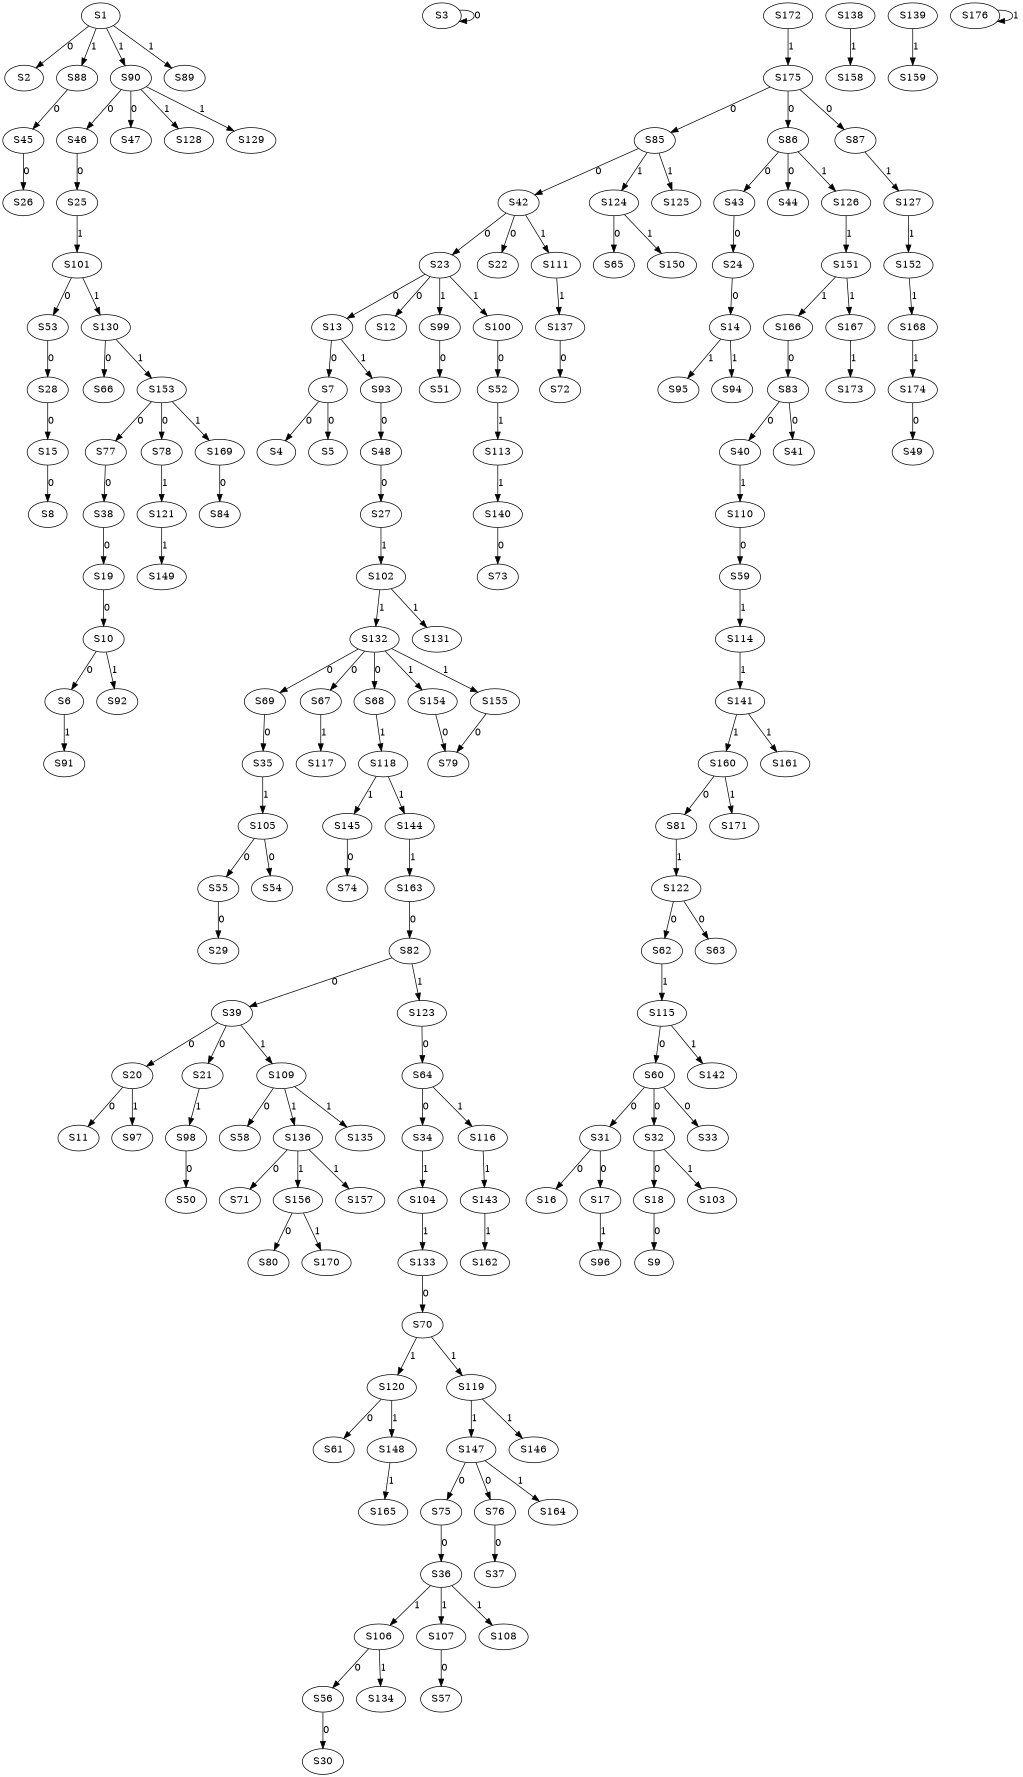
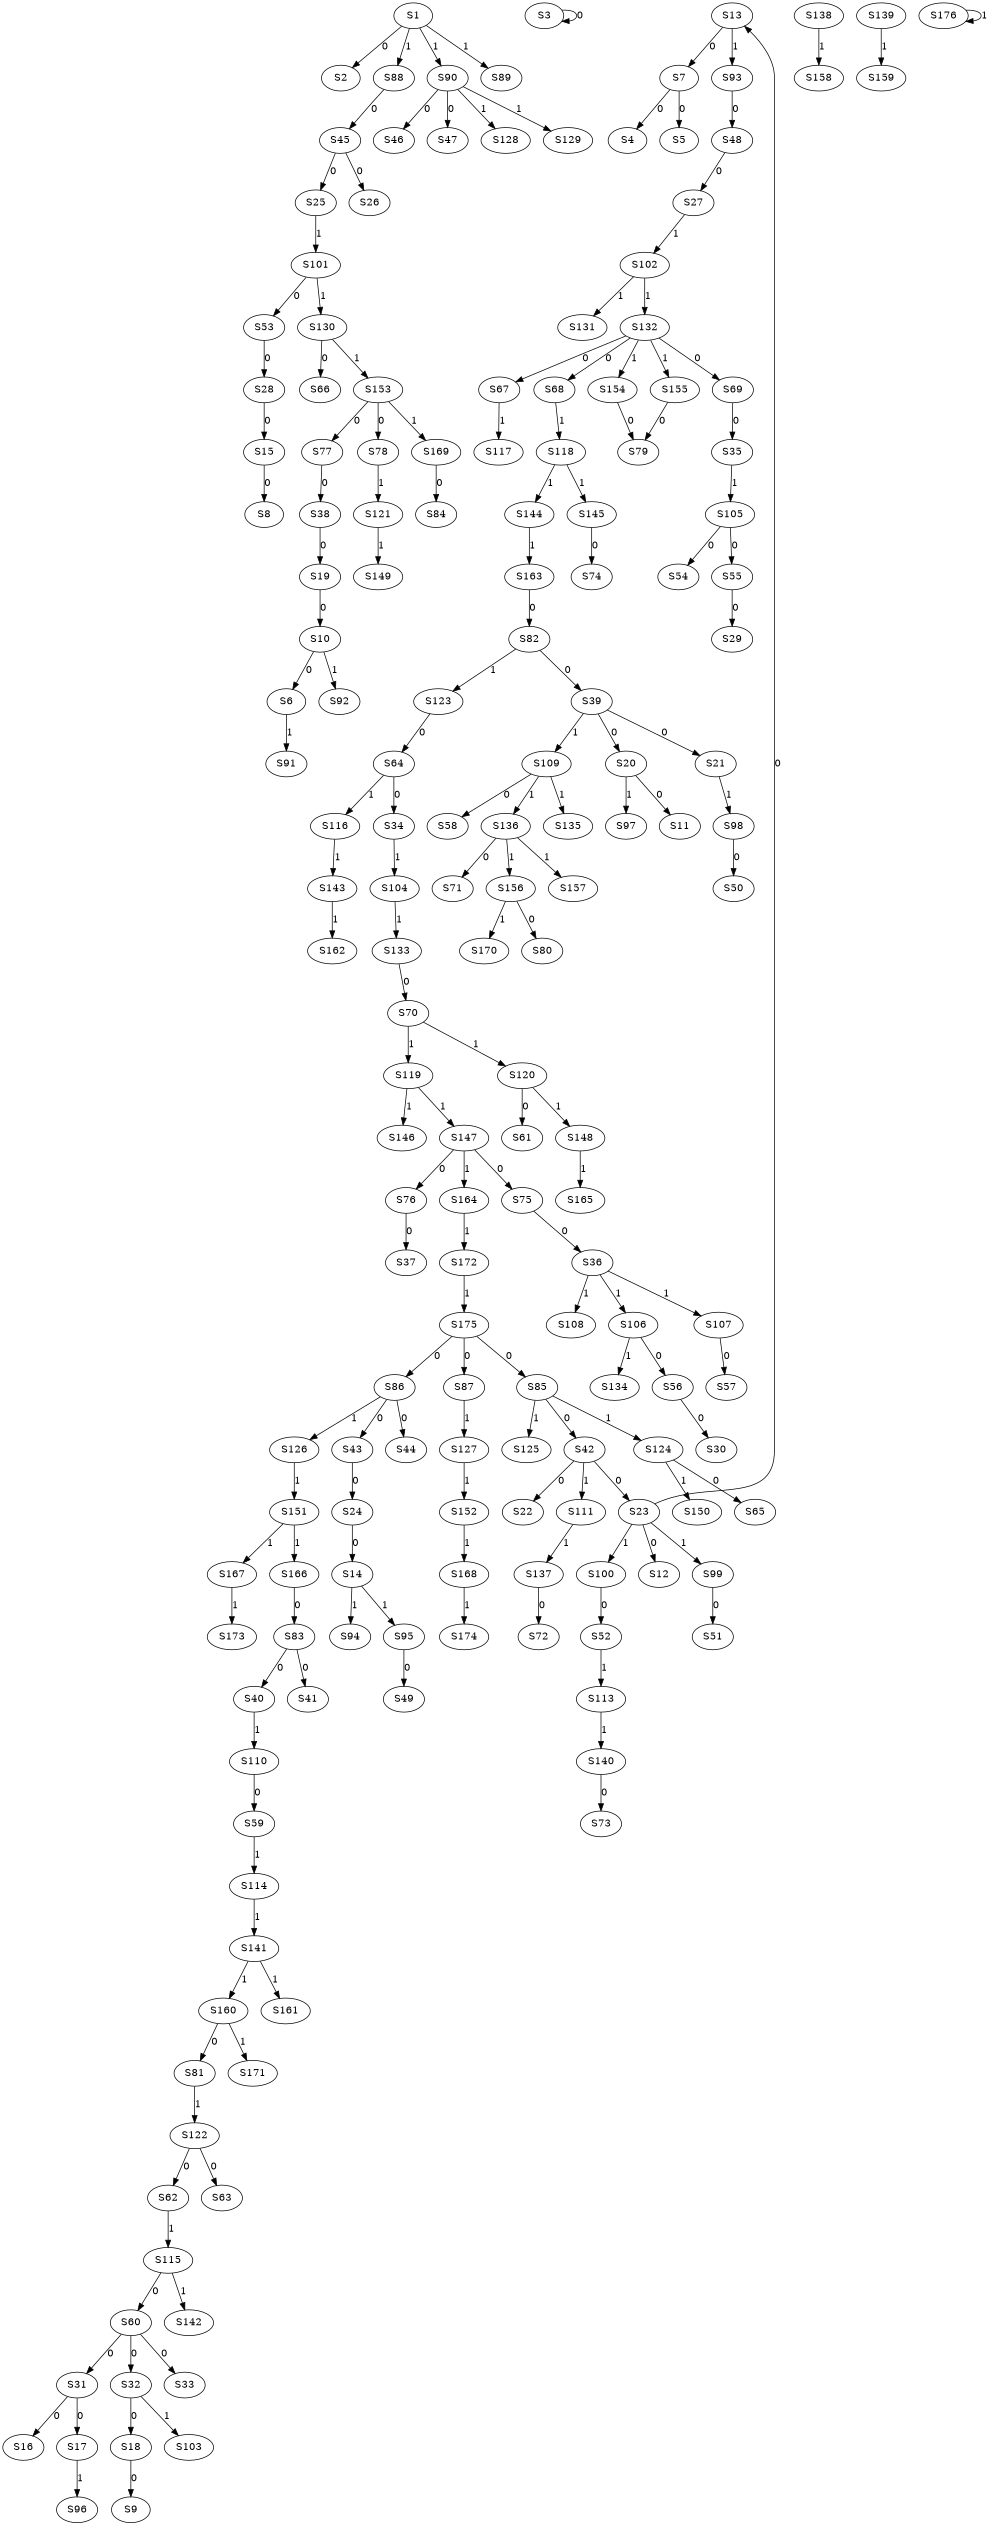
edge "S46" -> "S25": now "S45" -> "S25"
edge "S174" -> "S49": now "S95" -> "S49"
edge "S164" -> "S172": added, label "1"
